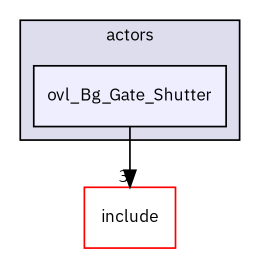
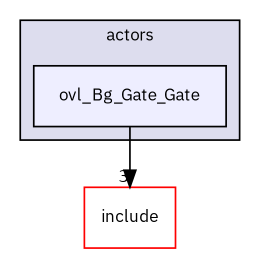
node "ovl_Bg_Gate_Shutter": label "ovl_Bg_Gate_Shutter" -> "ovl_Bg_Gate_Gate"
